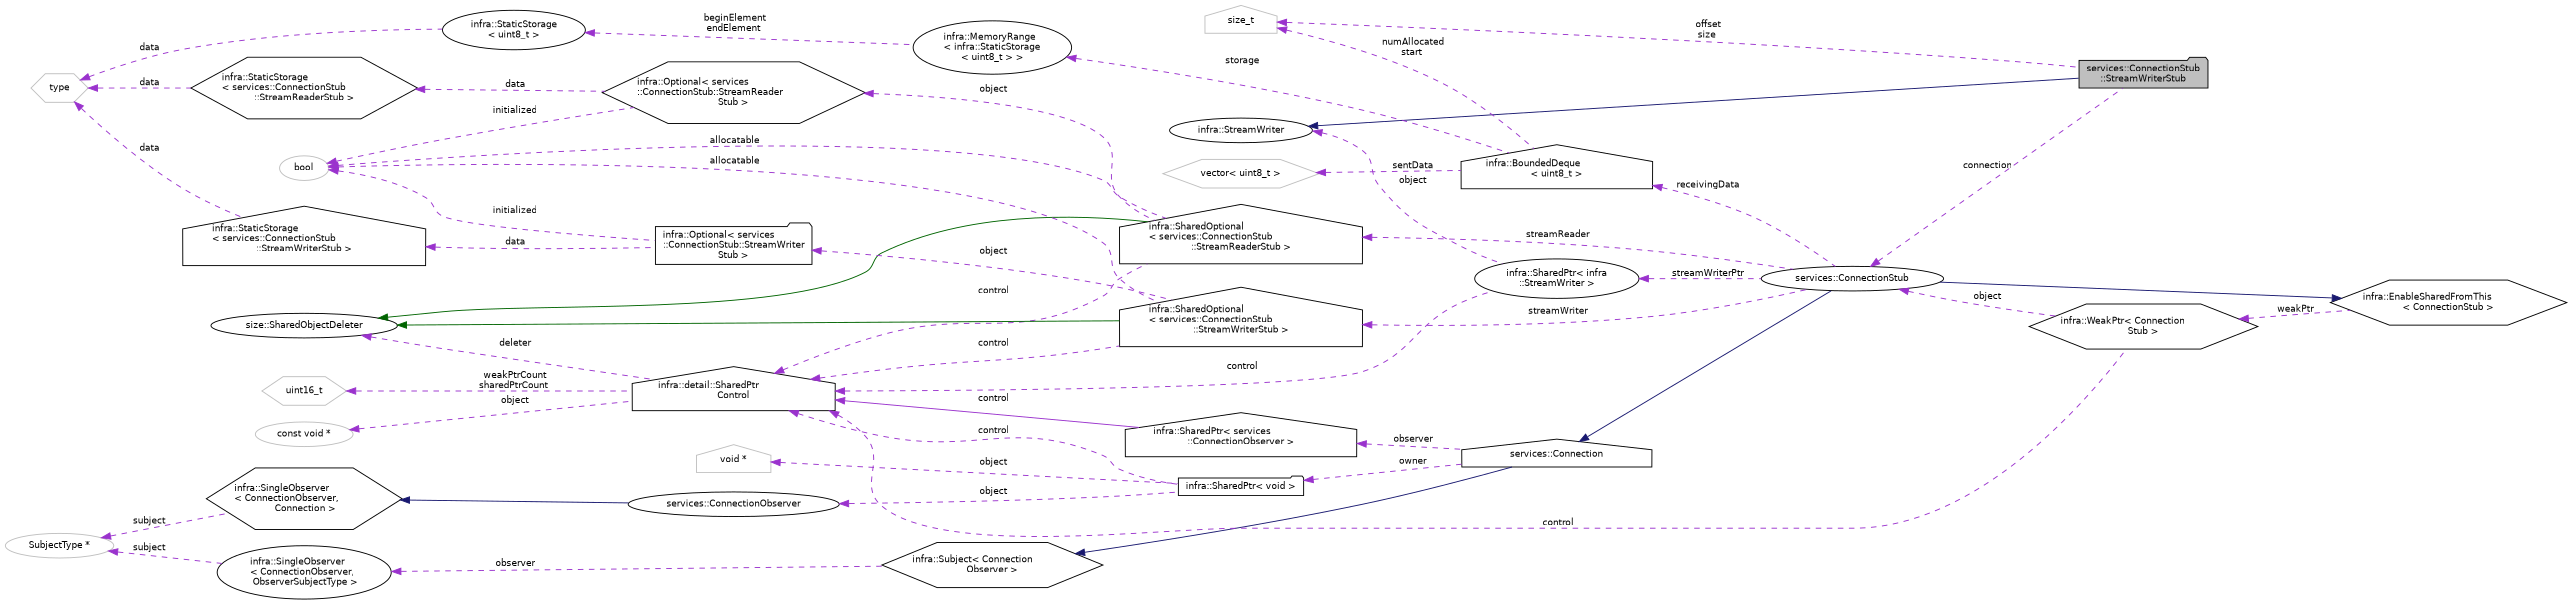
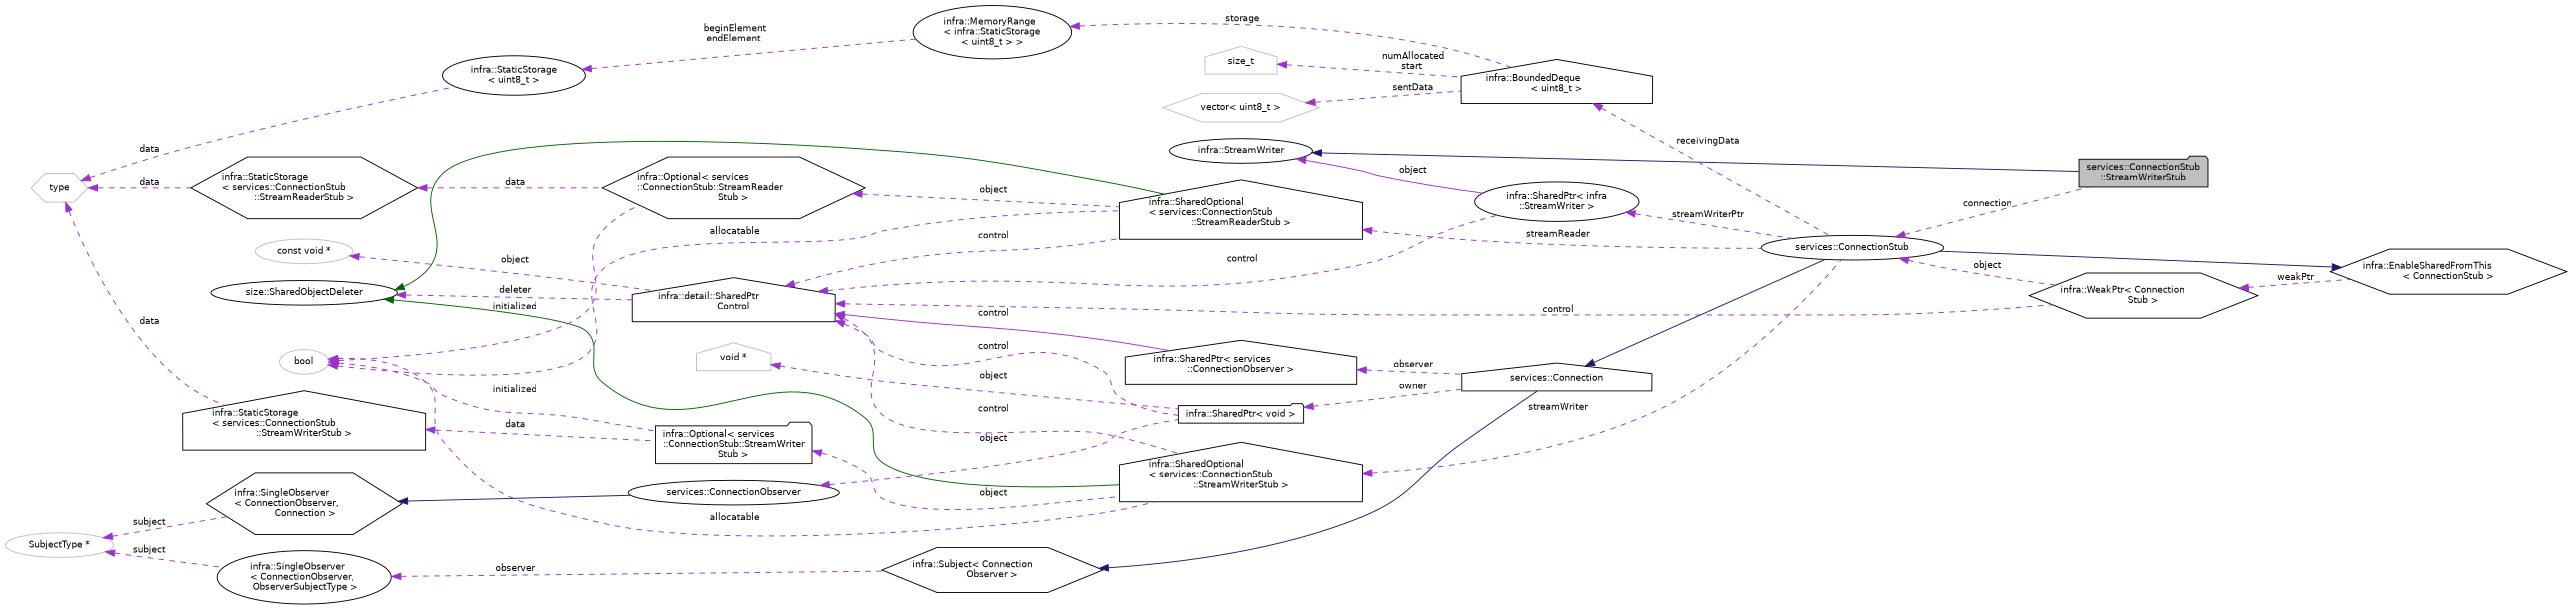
edge "services::ConnectionStub ::StreamWriterStub" -> "size_t": removed, label "offset size"
edge "infra::SharedPtr< infra ::StreamWriter >" -> "infra::StreamWriter": style dashed -> solid
node "uint16_t": removed
